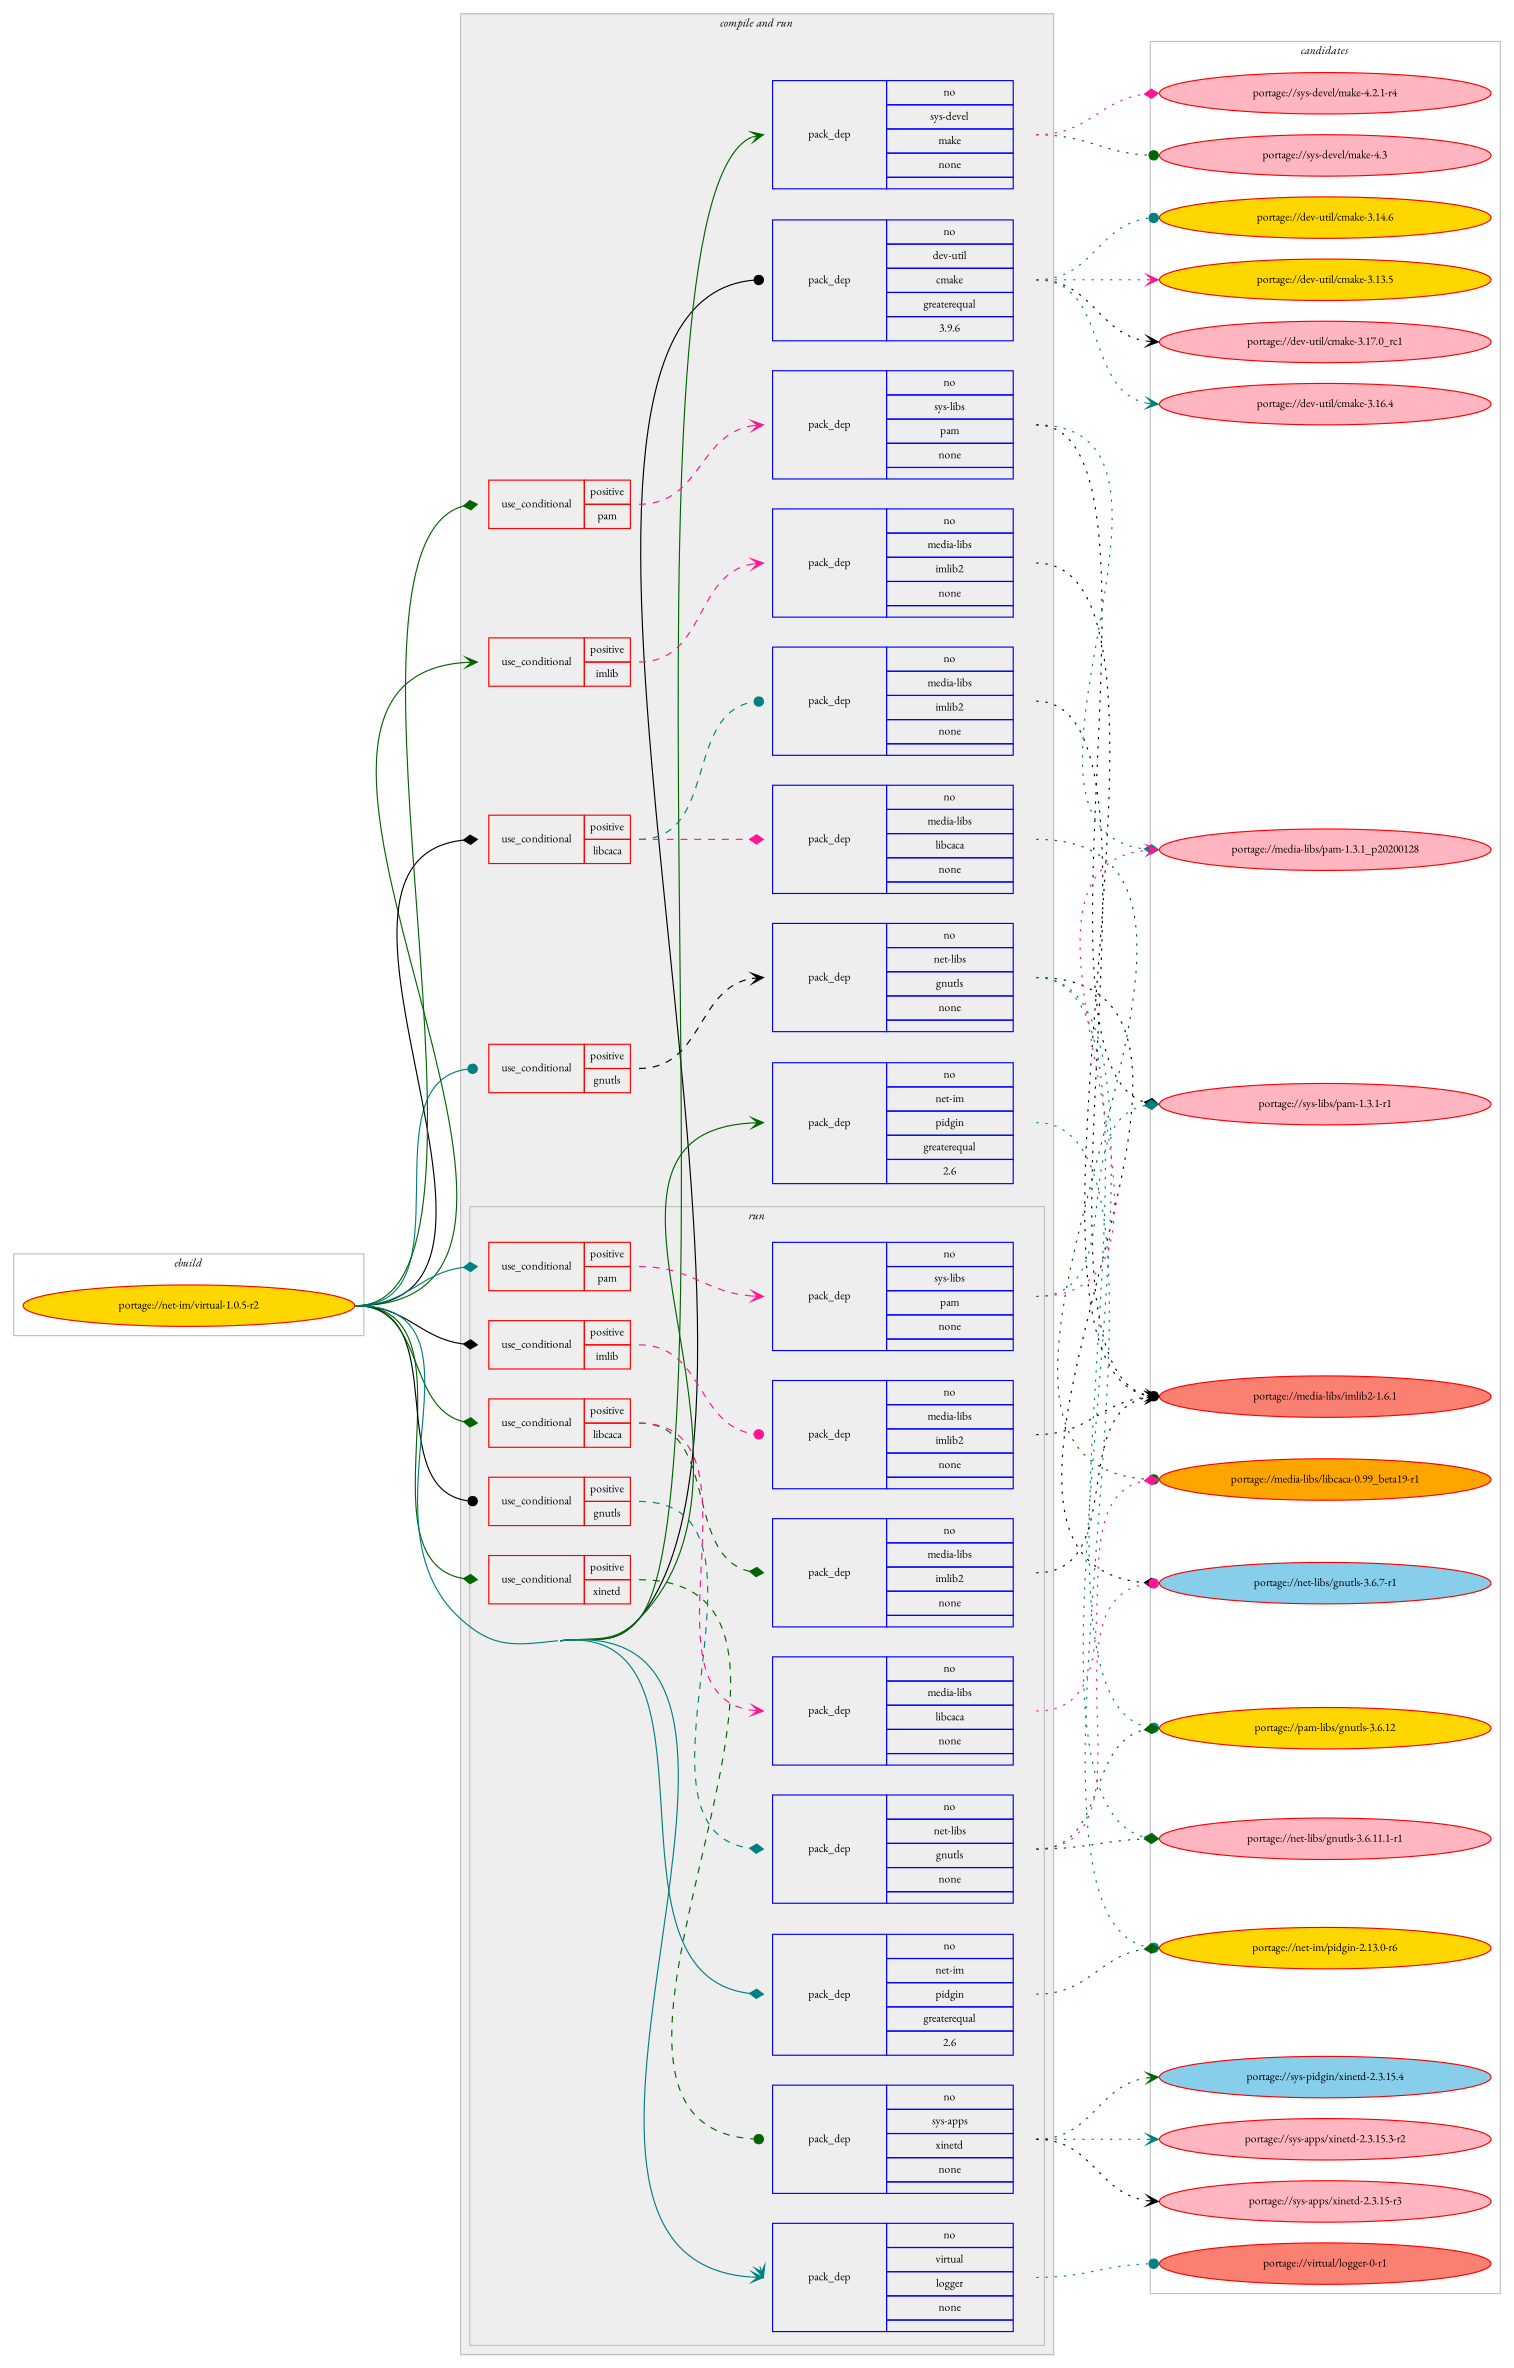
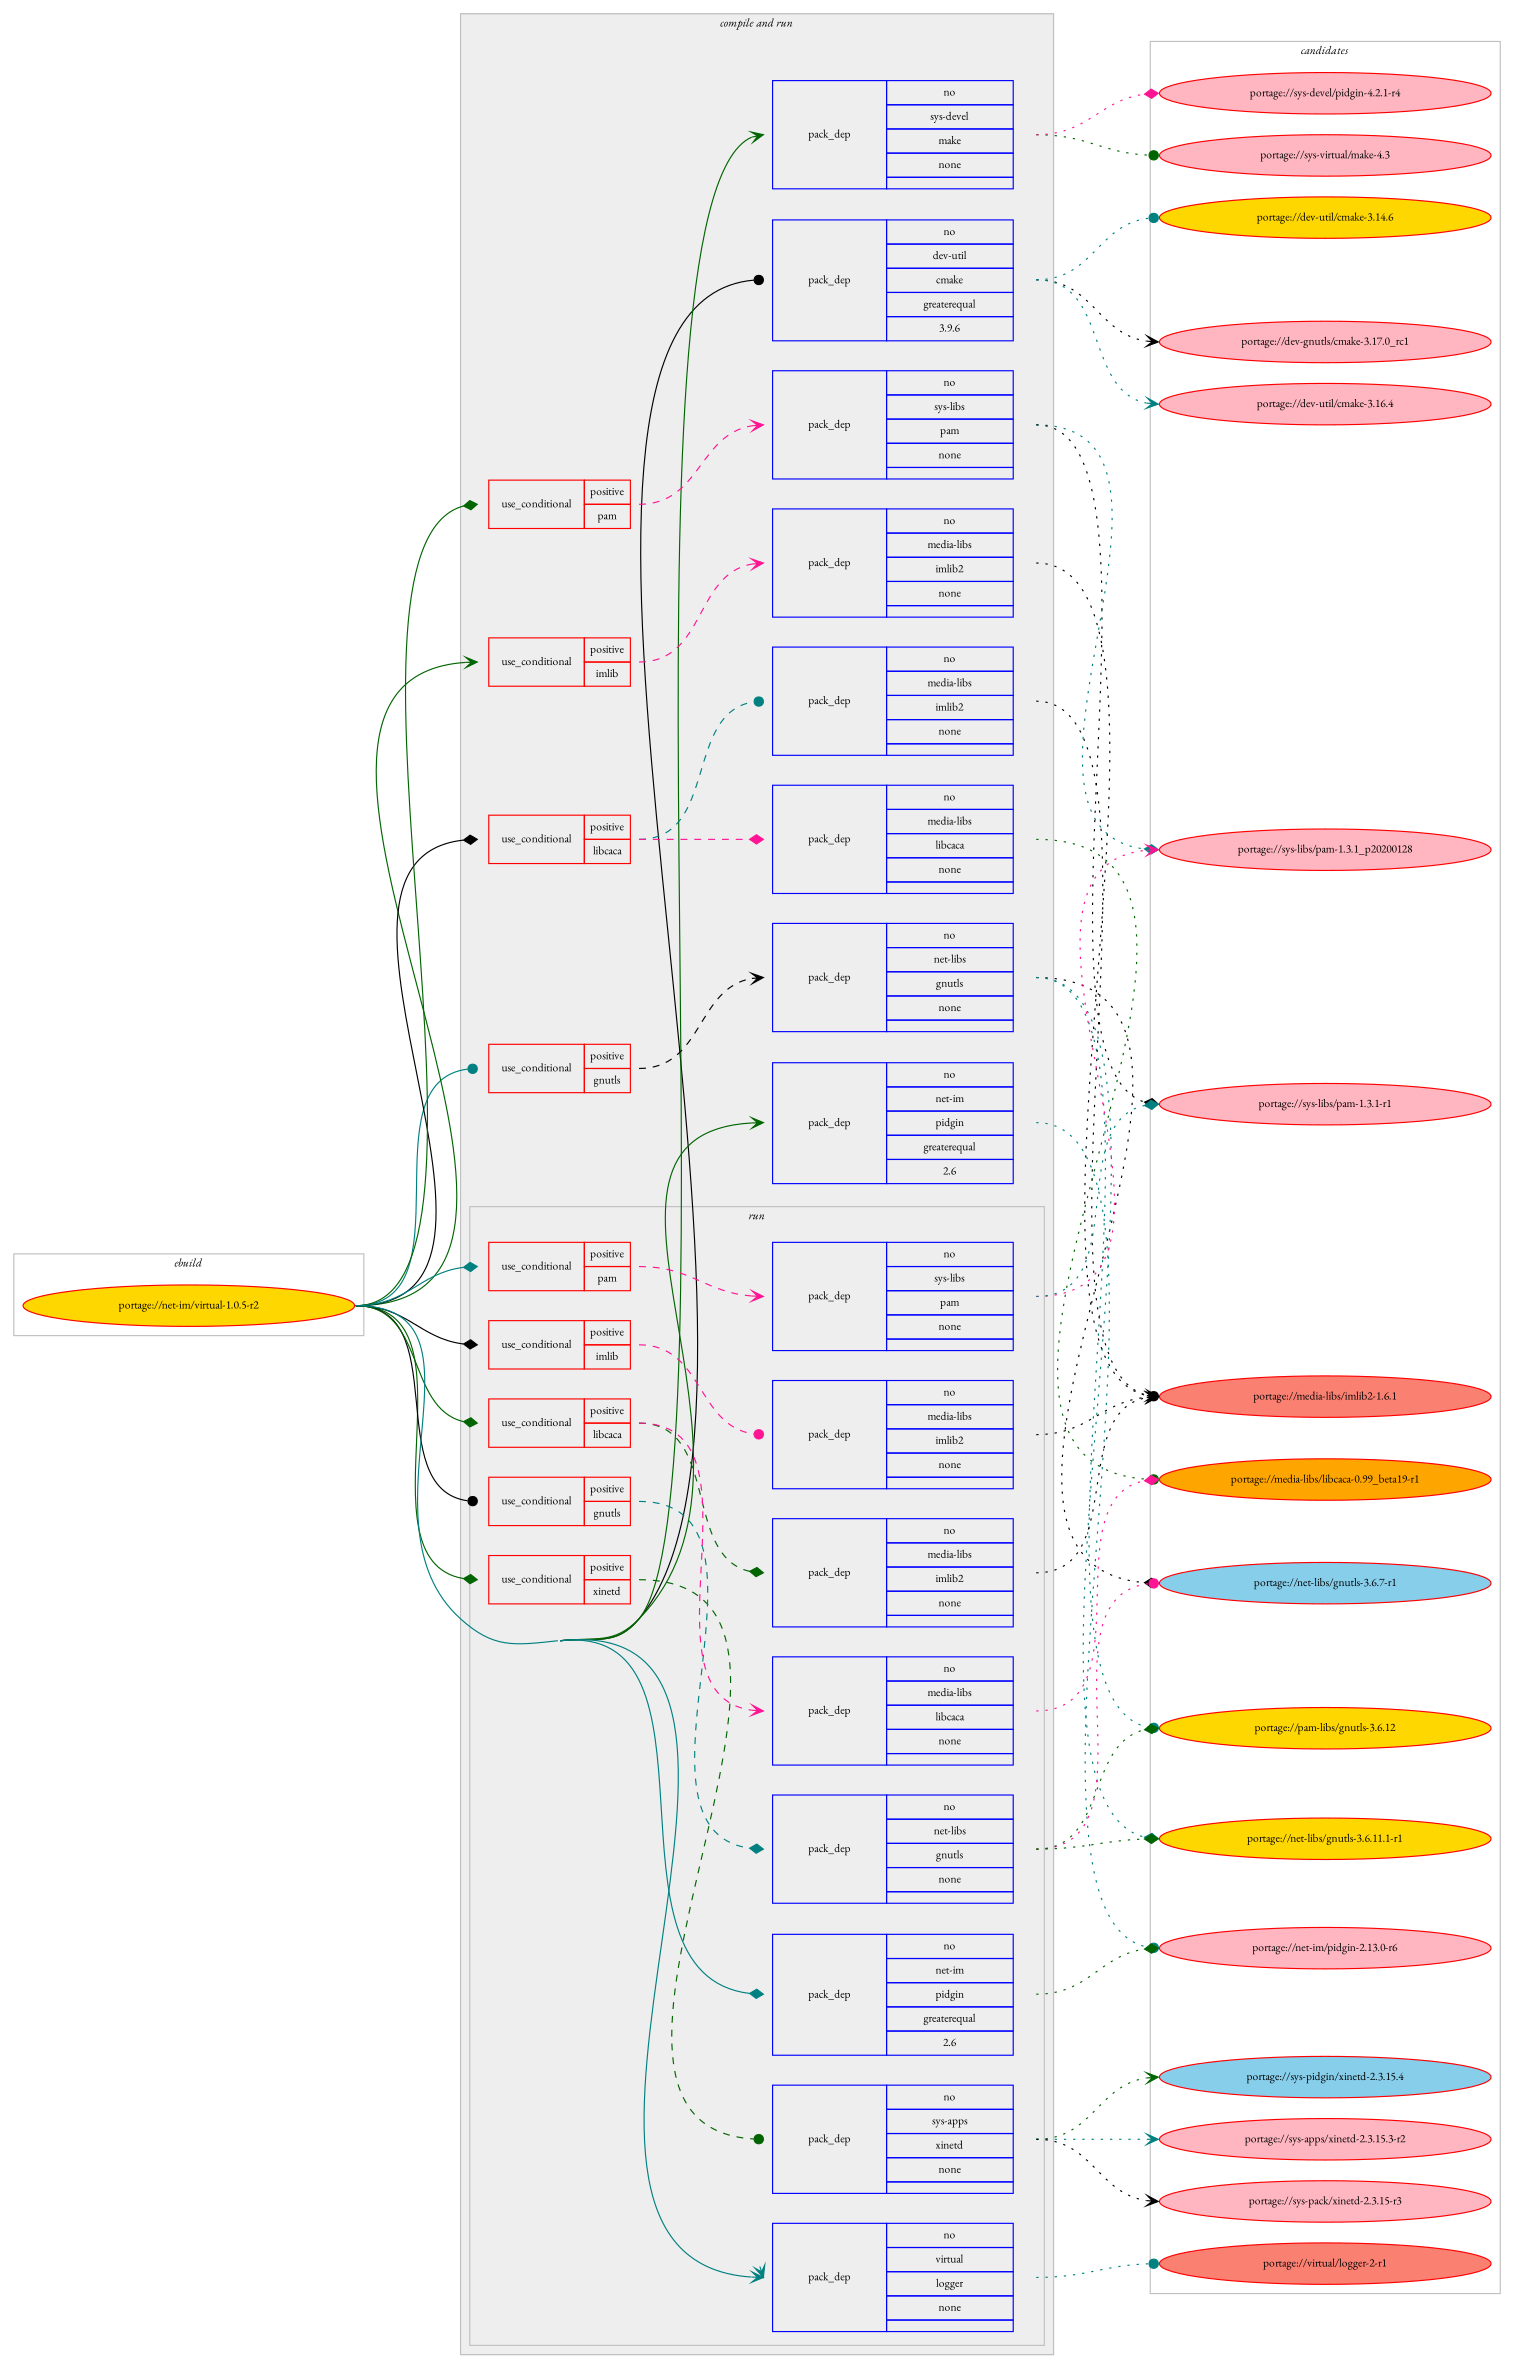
node "portage://sys-devel/make-4.2.1-r4": label "portage://sys-devel/make-4.2.1-r4" -> "portage://sys-devel/pidgin-4.2.1-r4"
node "portage://sys-devel/make-4.3": label "portage://sys-devel/make-4.3" -> "portage://sys-virtual/make-4.3"
node "portage://dev-util/cmake-3.13.5": removed
node "portage://dev-util/cmake-3.17.0_rc1": label "portage://dev-util/cmake-3.17.0_rc1" -> "portage://dev-gnutls/cmake-3.17.0_rc1"
node "portage://media-libs/pam-1.3.1_p20200128": label "portage://media-libs/pam-1.3.1_p20200128" -> "portage://sys-libs/pam-1.3.1_p20200128"
node "portage://net-libs/gnutls-3.6.11.1-r1": fillcolor lightpink -> gold
node "portage://net-im/pidgin-2.13.0-r6": fillcolor gold -> lightpink
node "portage://sys-apps/xinetd-2.3.15-r3": label "portage://sys-apps/xinetd-2.3.15-r3" -> "portage://sys-pack/xinetd-2.3.15-r3"
node "portage://virtual/logger-0-r1": label "portage://virtual/logger-0-r1" -> "portage://virtual/logger-2-r1"
